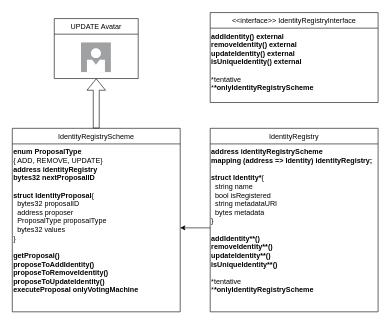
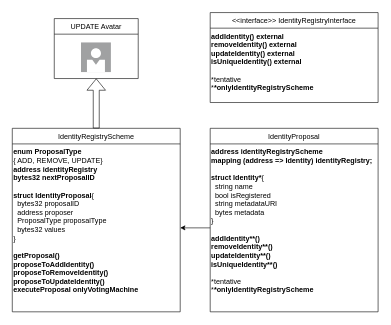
node "IdentityRegistry": label "IdentityRegistry" -> "IdentityProposal"
